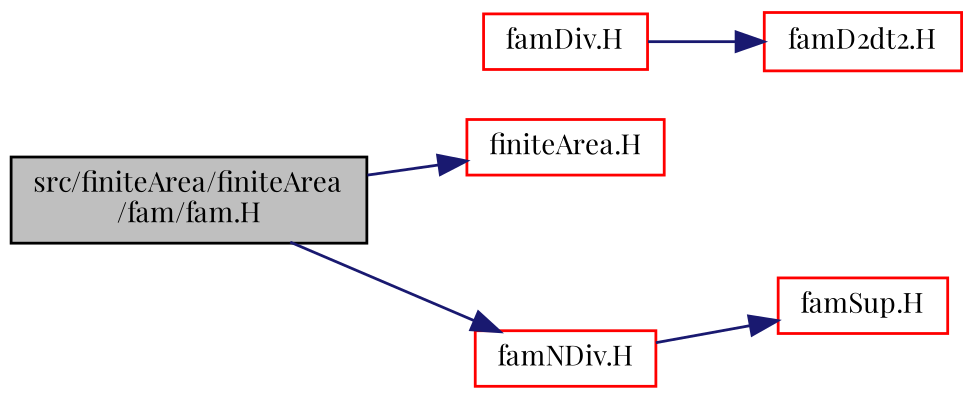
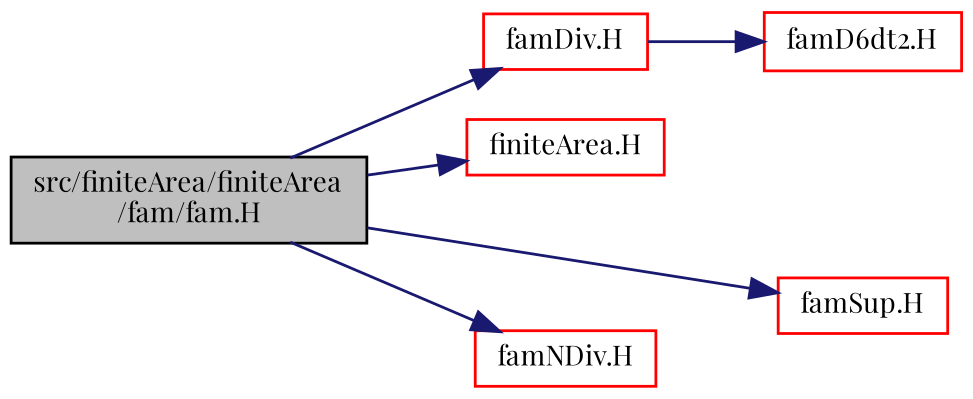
node "famD2dt2.H": label "famD2dt2.H" -> "famD6dt2.H"
edge "src/finiteArea/finiteArea /fam/fam.H" -> "famDiv.H": added
edge "famNDiv.H" -> "famSup.H": now "src/finiteArea/finiteArea /fam/fam.H" -> "famSup.H"
